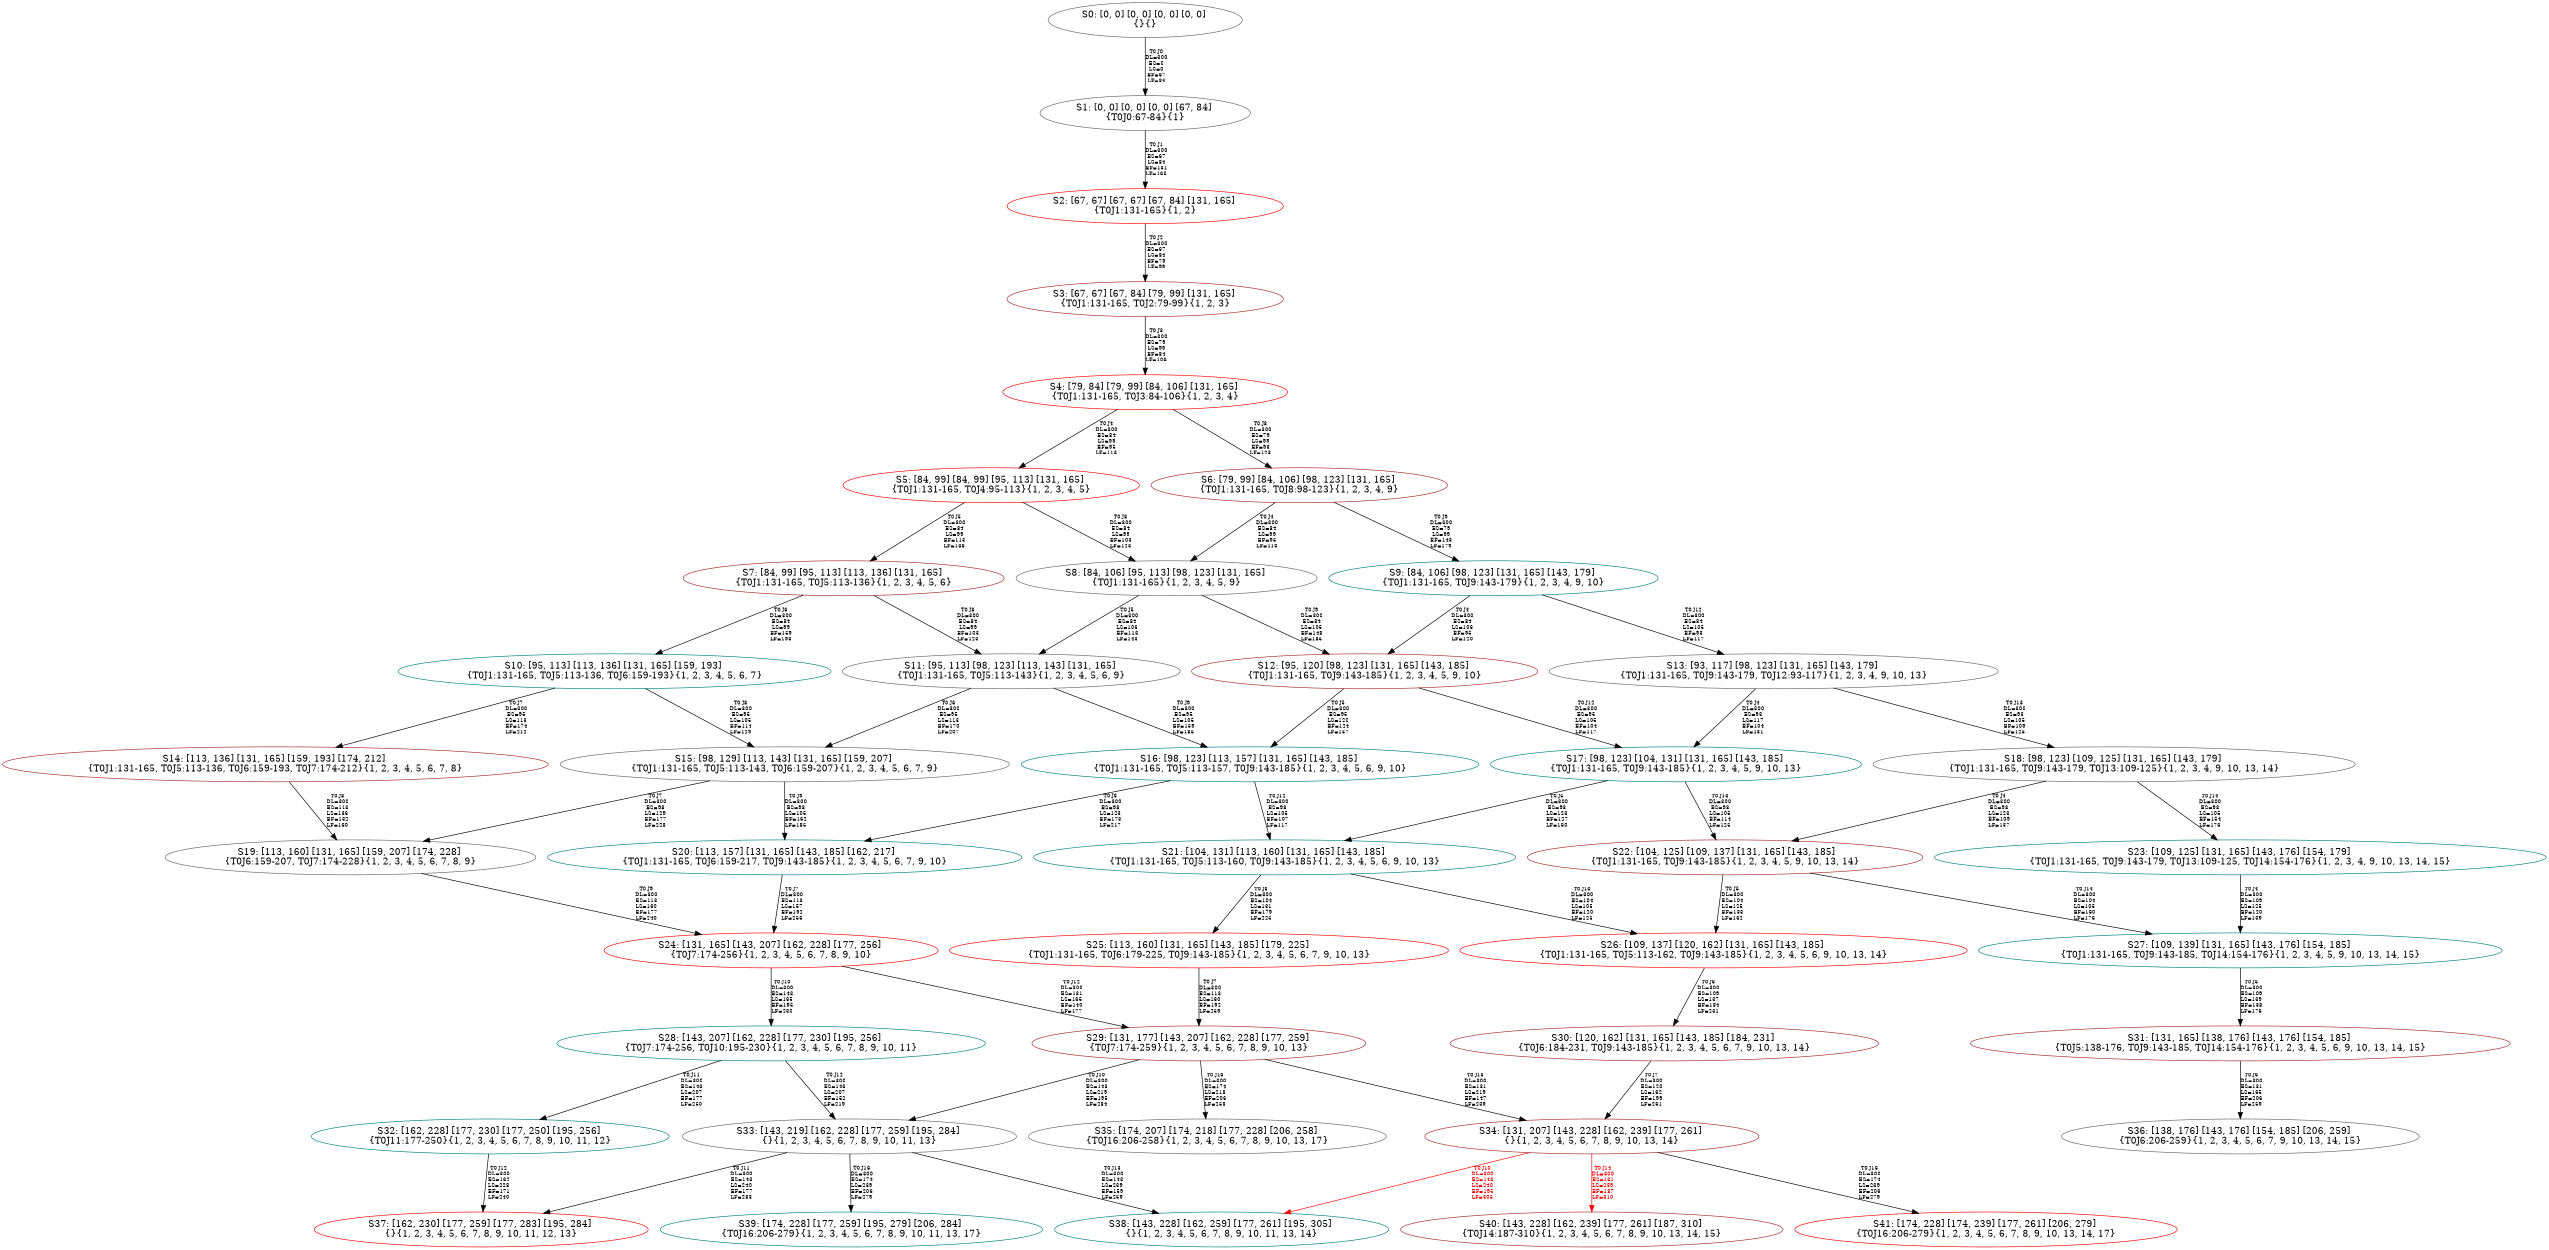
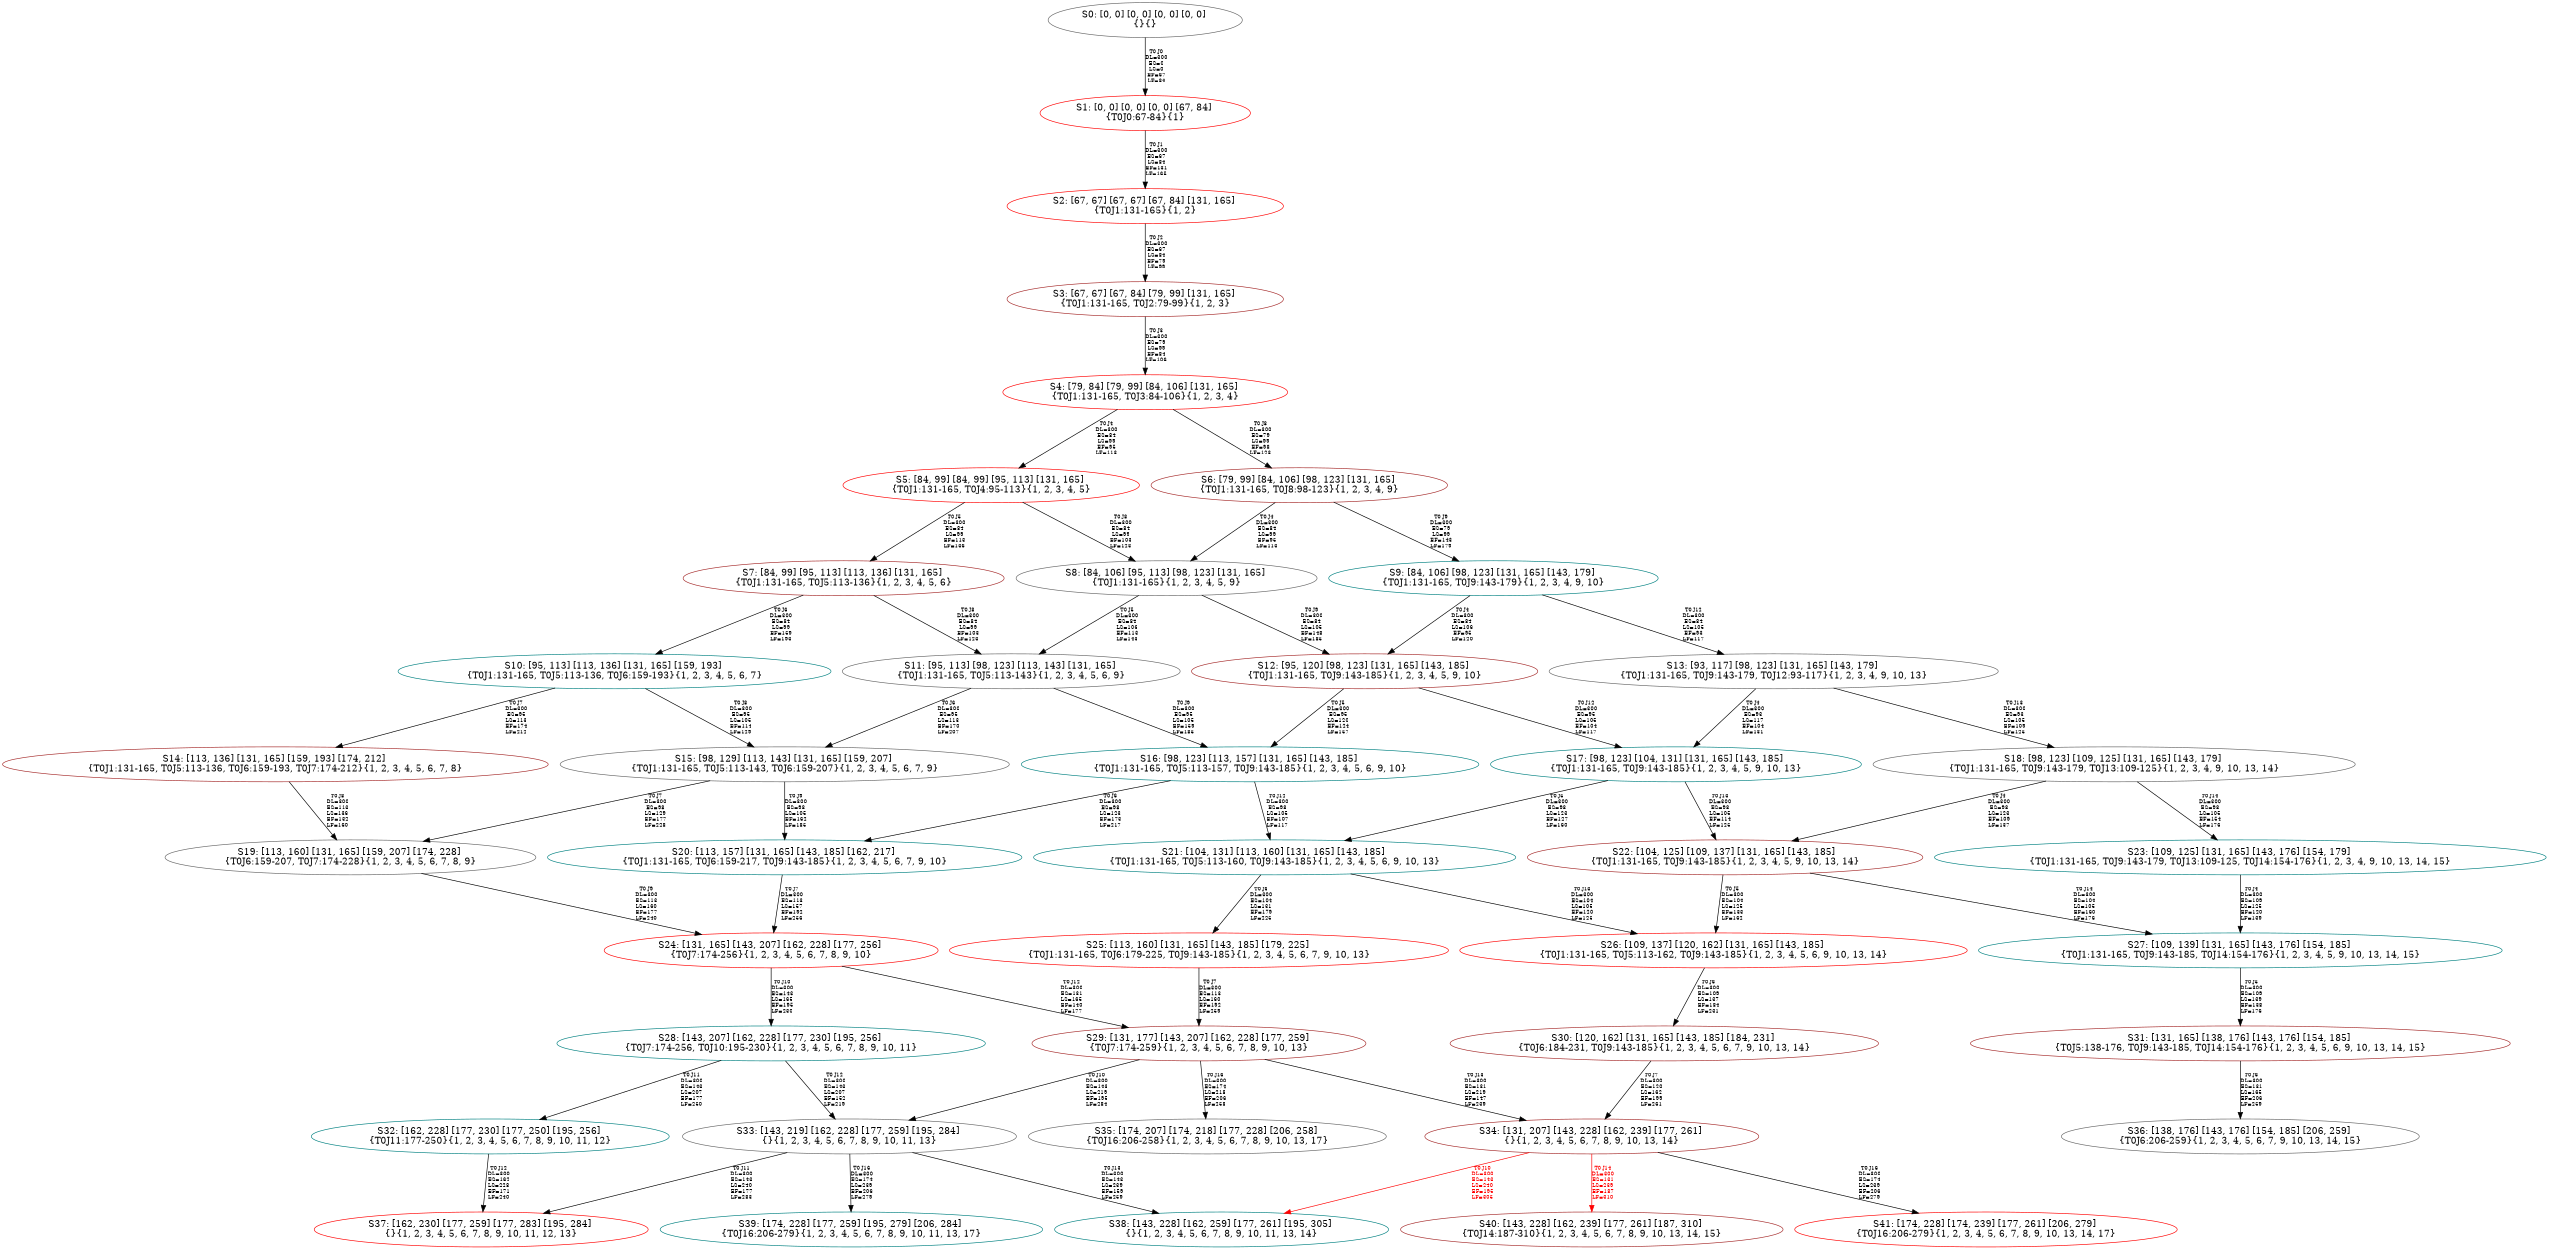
node "S1: [0, 0] [0, 0] [0, 0] [67, 84] {T0J0:67-84}{1}": color gray40 -> red
